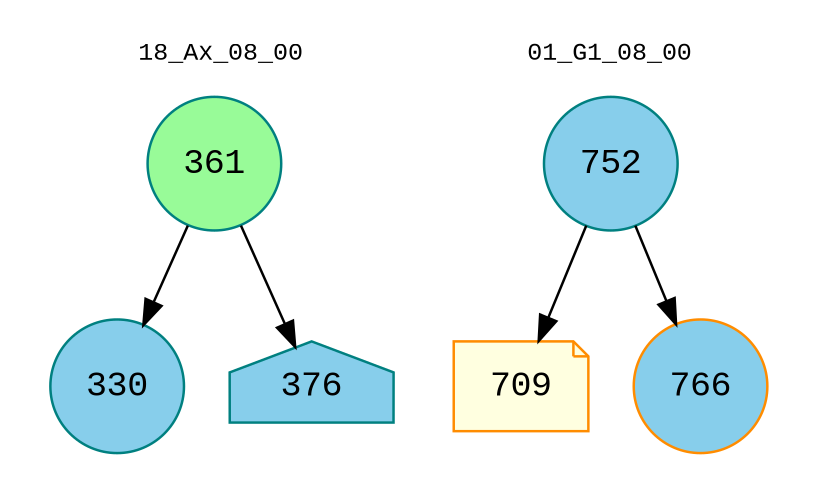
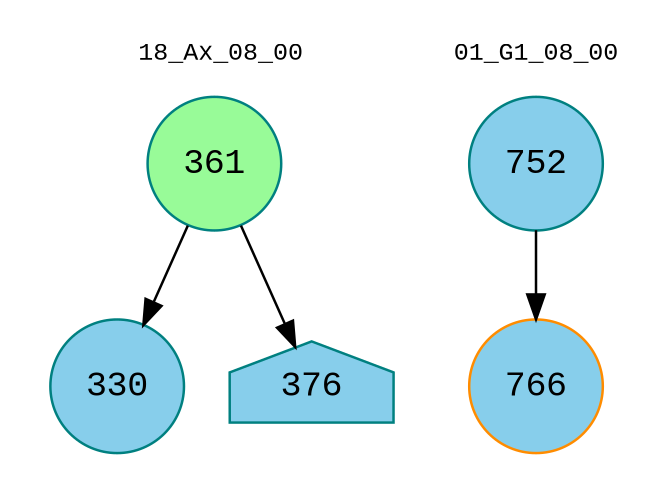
node "709": removed
